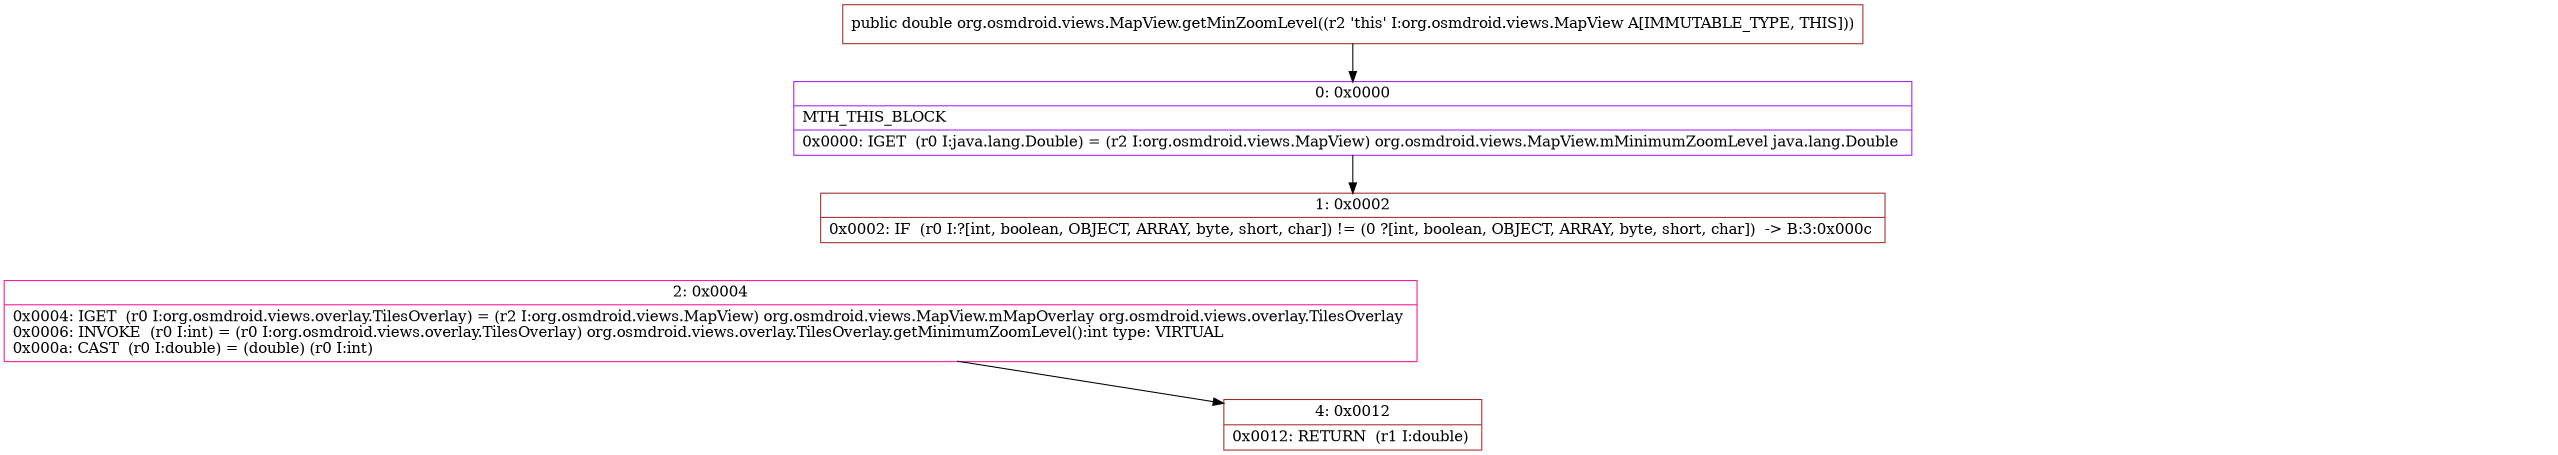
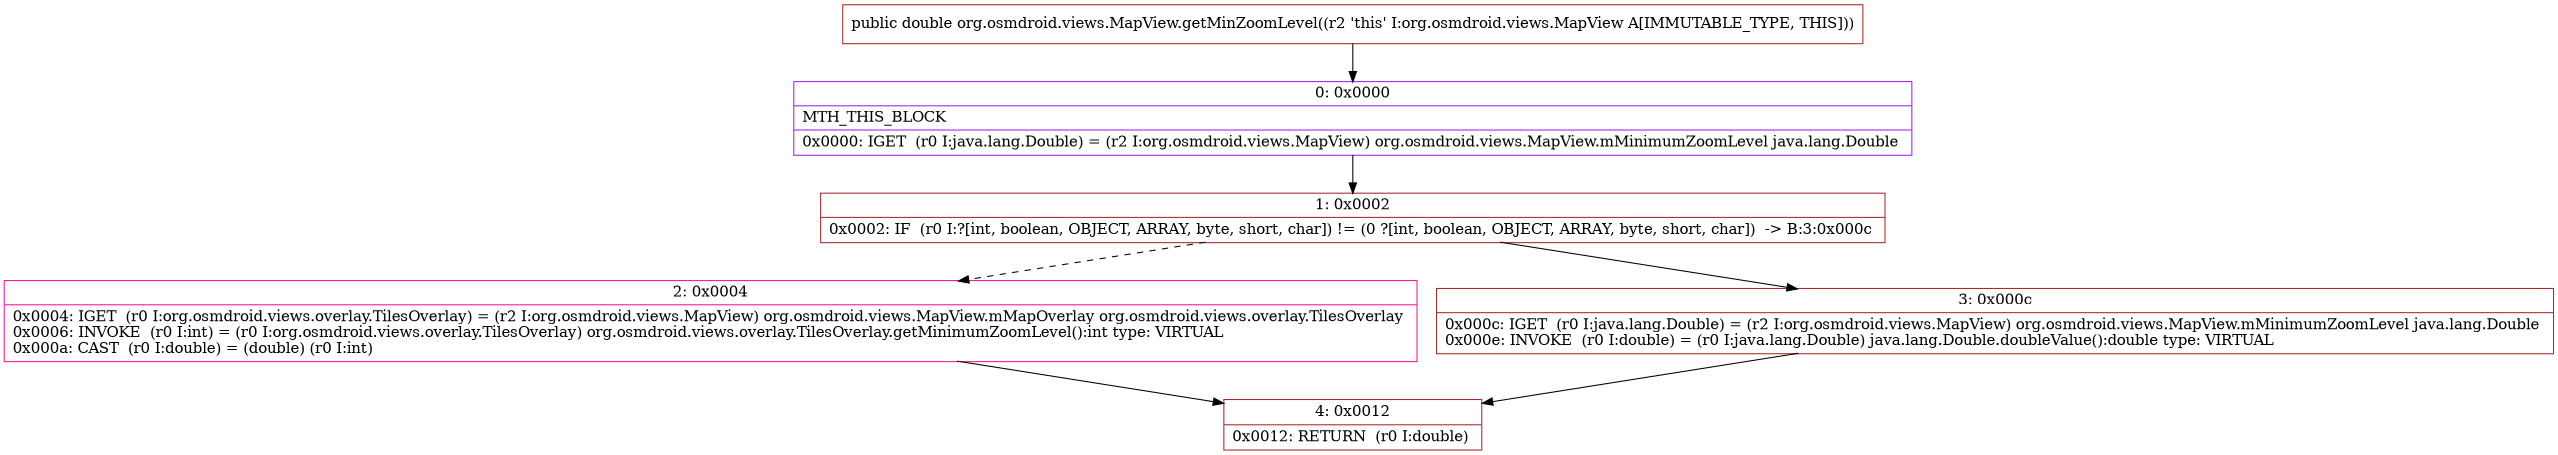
edge "1: 0x0002" -> "2: 0x0004": added
node "3: 0x000c": added
node "4: 0x0012": text "0x0012: RETURN  (r1 I:double)" -> "0x0012: RETURN  (r0 I:double)"
